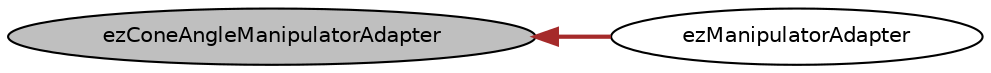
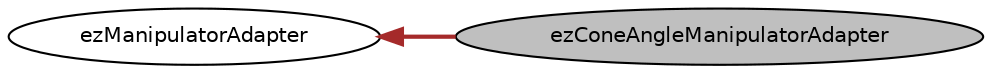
edge "ezManipulatorAdapter" -> "ezConeAngleManipulatorAdapter": reversed
